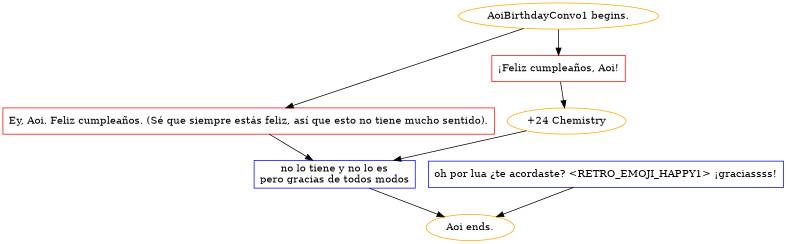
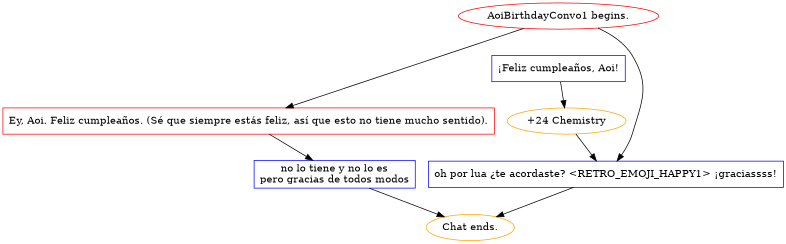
node "AoiBirthdayConvo1 begins.": color orange -> red
edge "AoiBirthdayConvo1 begins." -> "¡Feliz cumpleaños, Aoi!": now "AoiBirthdayConvo1 begins." -> "oh por lua ¿te acordaste? <RETRO_EMOJI_HAPPY1> ¡graciassss!"
node "¡Feliz cumpleaños, Aoi!": color red -> blue
edge "+24 Chemistry" -> "no lo tiene y no lo es pero gracias de todos modos": now "+24 Chemistry" -> "oh por lua ¿te acordaste? <RETRO_EMOJI_HAPPY1> ¡graciassss!"
node "Aoi ends.": label "Aoi ends." -> "Chat ends."
